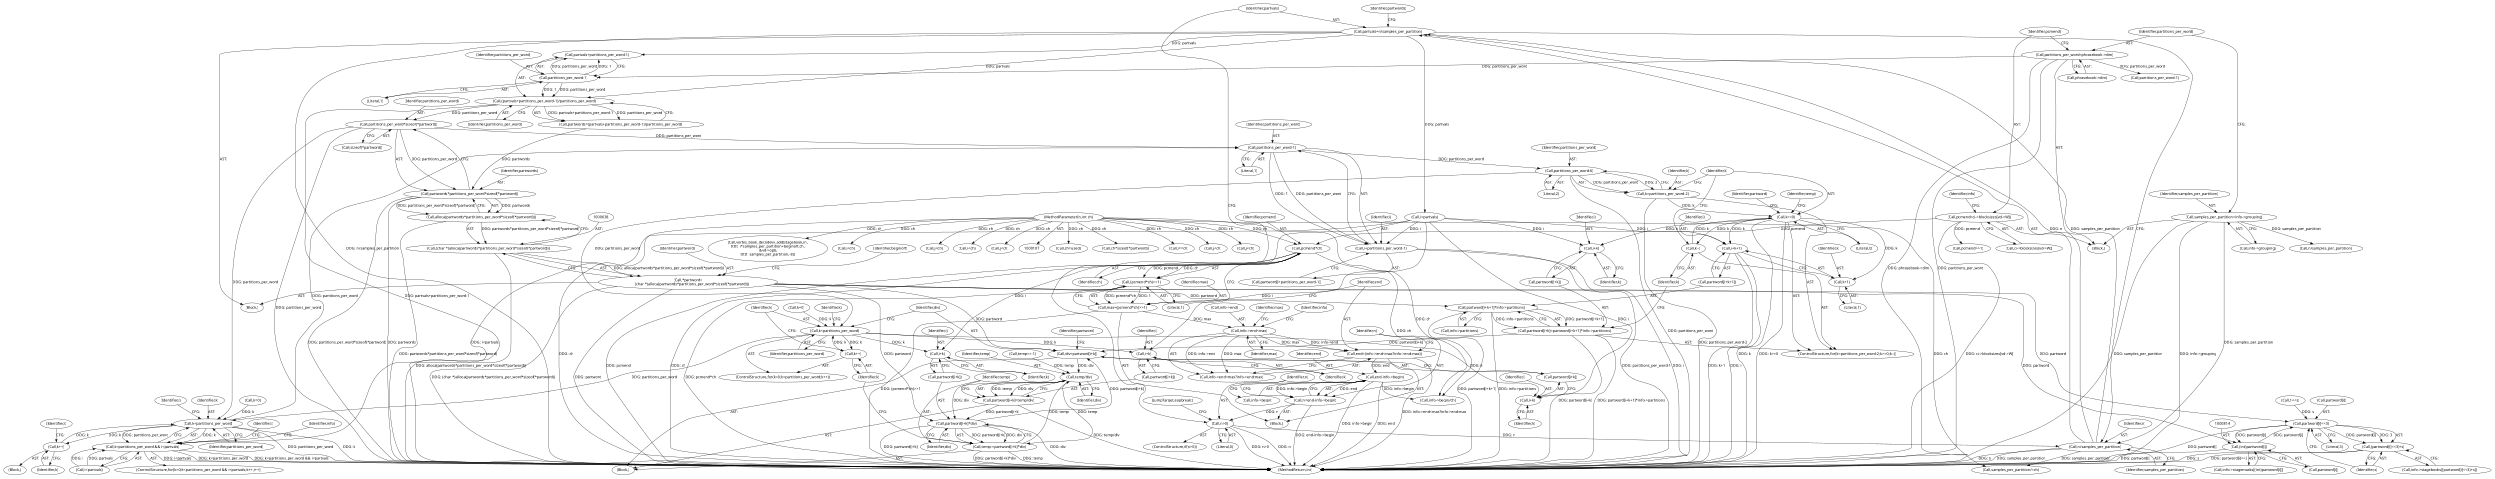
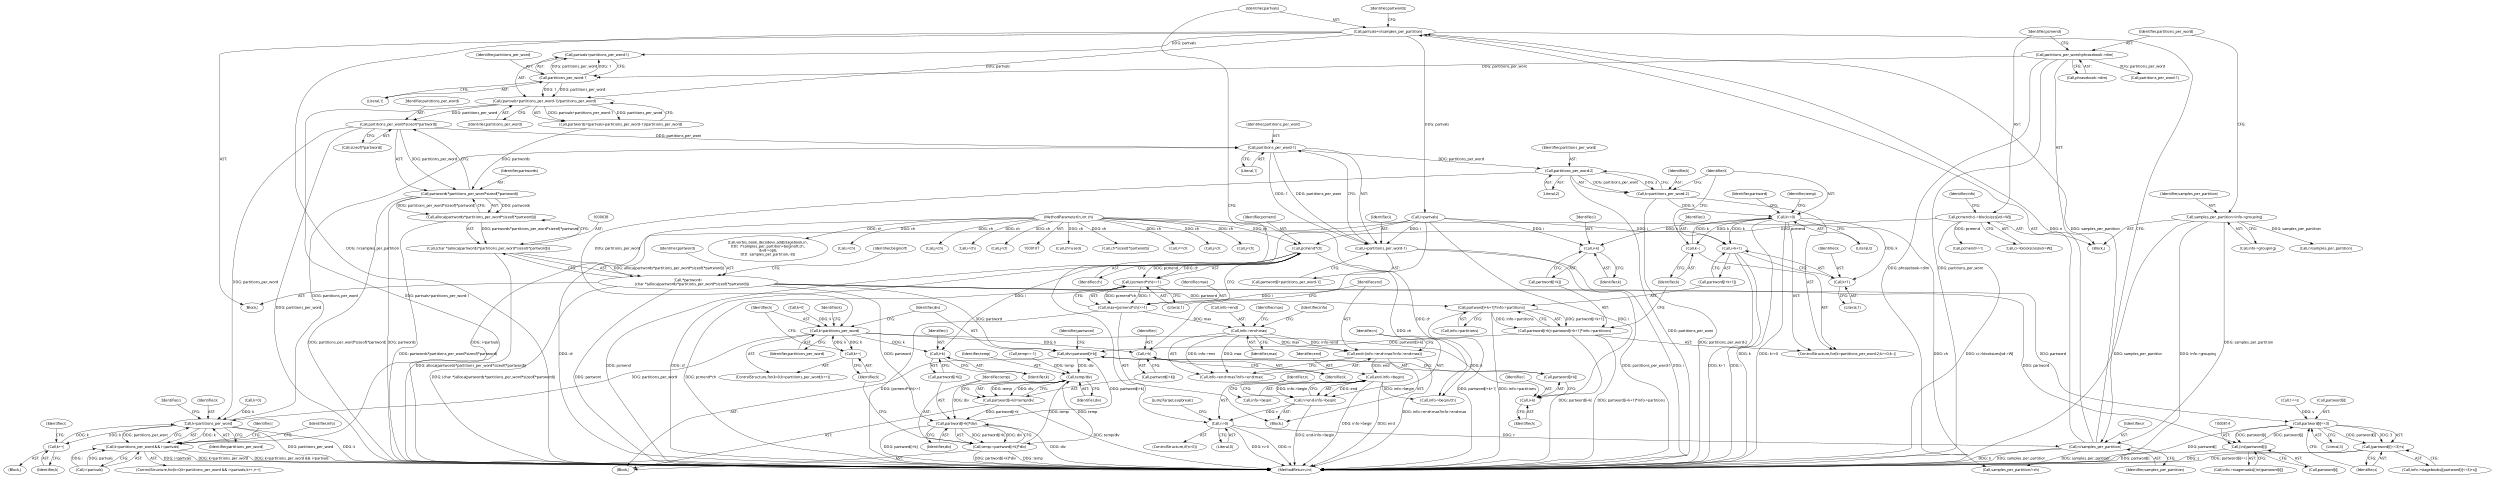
node "(Call,partitions_per_word-6)": label "(Call,partitions_per_word-6)" -> "(Call,partitions_per_word-2)"
